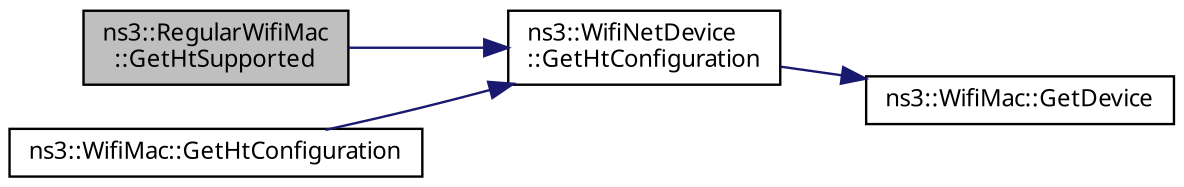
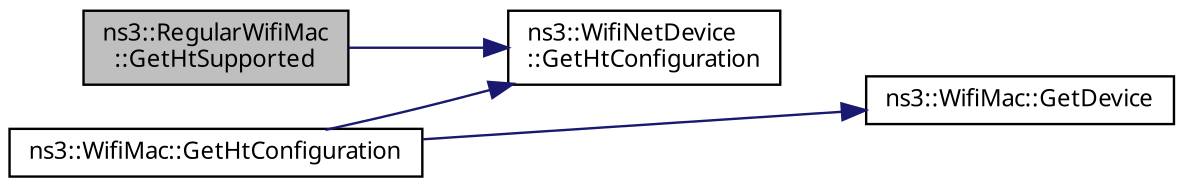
edge "ns3::WifiNetDevice ::GetHtConfiguration" -> "ns3::WifiMac::GetDevice": now "ns3::WifiMac::GetHtConfiguration" -> "ns3::WifiMac::GetDevice"
